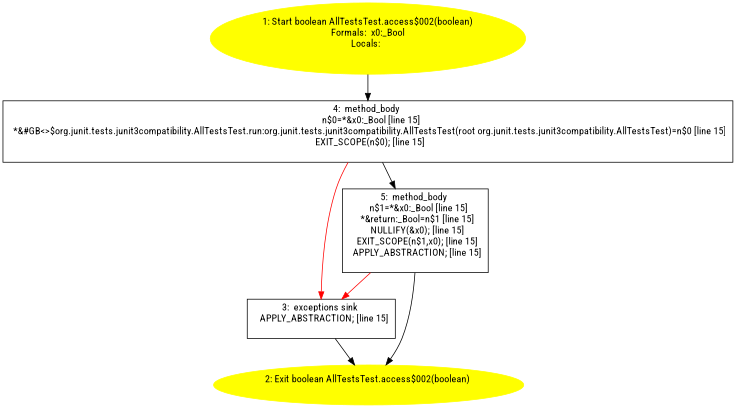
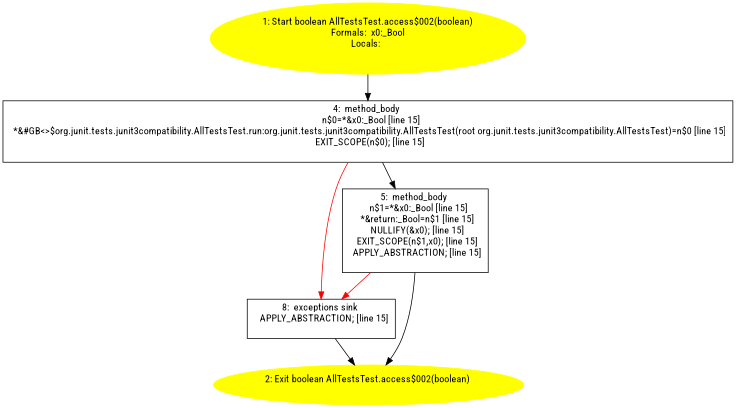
node "3:  exceptions sink APPLY_ABSTRACTION; [line 15]": label "3:  exceptions sink APPLY_ABSTRACTION; [line 15]" -> "8:  exceptions sink APPLY_ABSTRACTION; [line 15]"
